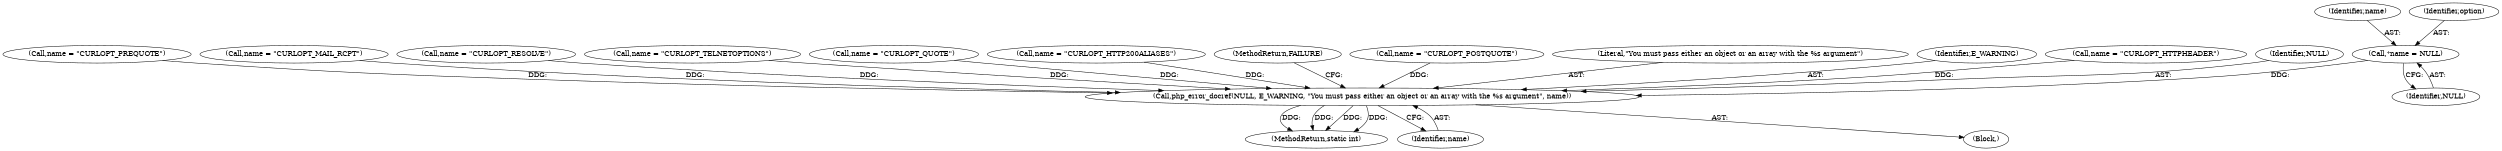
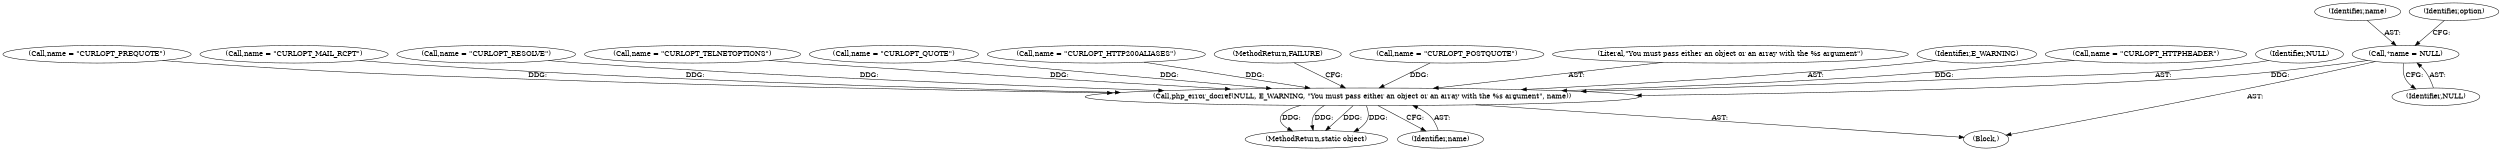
edge "(Identifier,option)" -> "(Call,*name = NULL)": label "AST: " -> "CFG: "
edge "(Call,*name = NULL)" -> "(Block,)": added, label "AST:"
node "(MethodReturn,static int)": label "(MethodReturn,static int)" -> "(MethodReturn,static object)"
